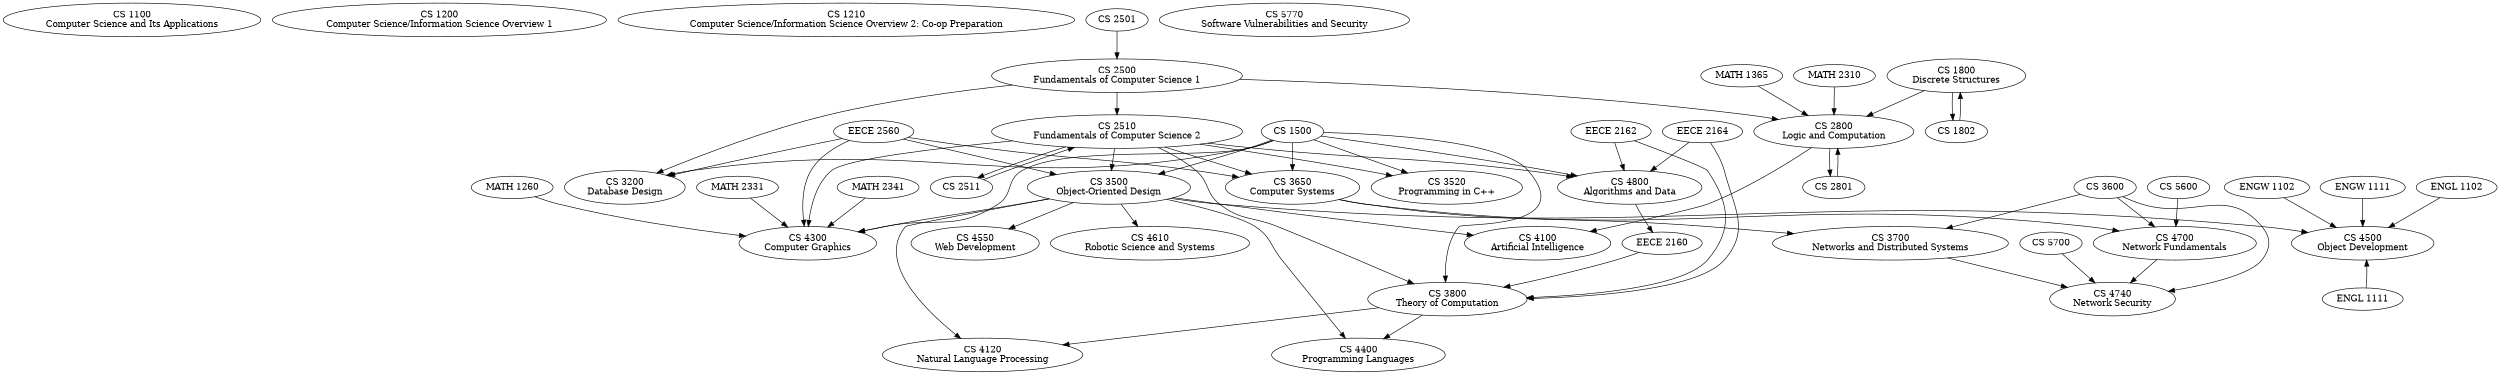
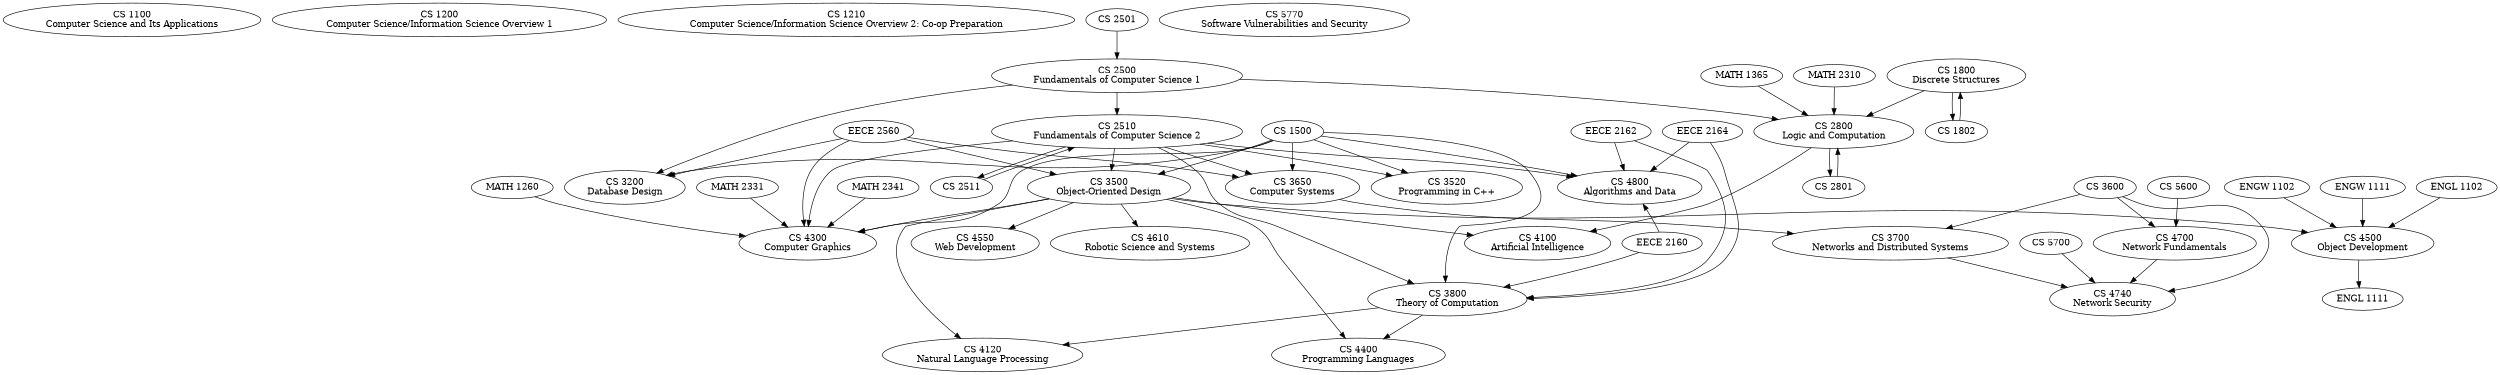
edge "CS 4800 Algorithms and Data" -> "EECE 2160": reversed
edge "CS 3650 Computer Systems" -> "CS 4700 Network Fundamentals": removed
edge "ENGL 1111" -> "CS 4500 Object Development": reversed
